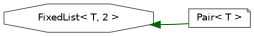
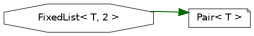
edge "Pair< T >" -> "FixedList< T, 2 >": reversed
